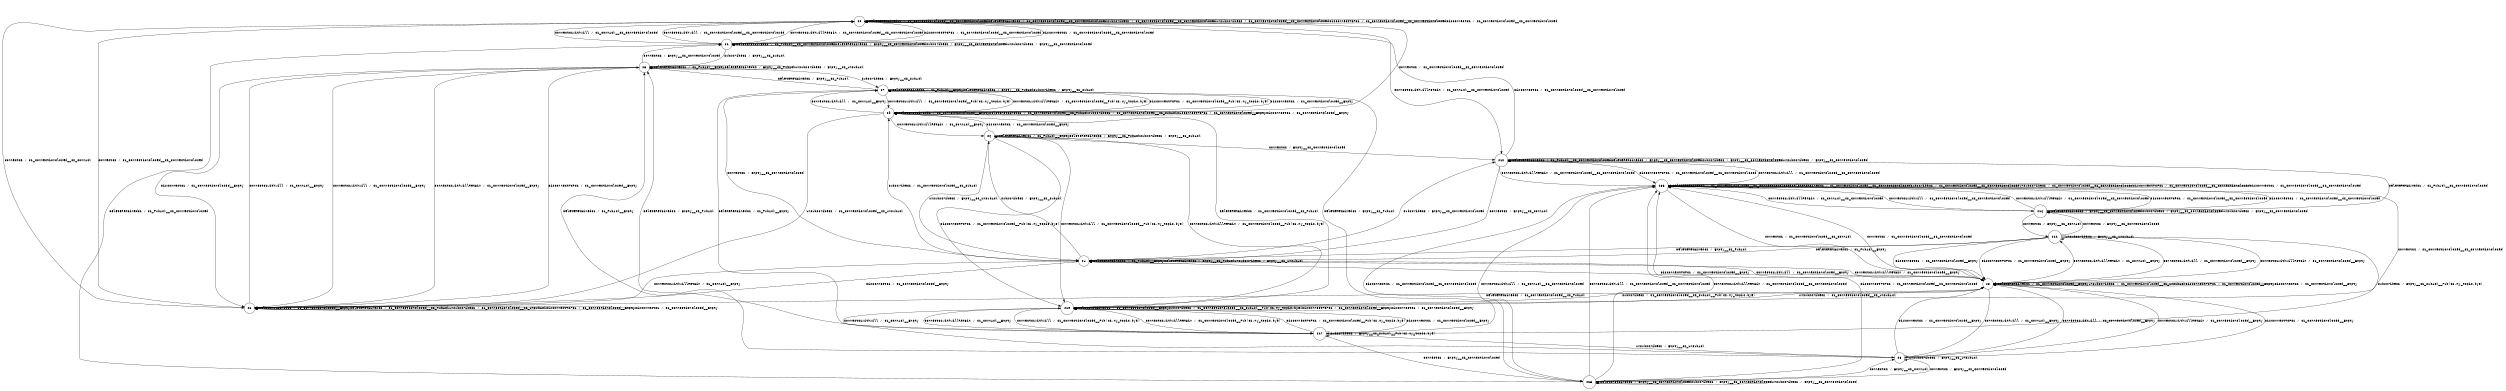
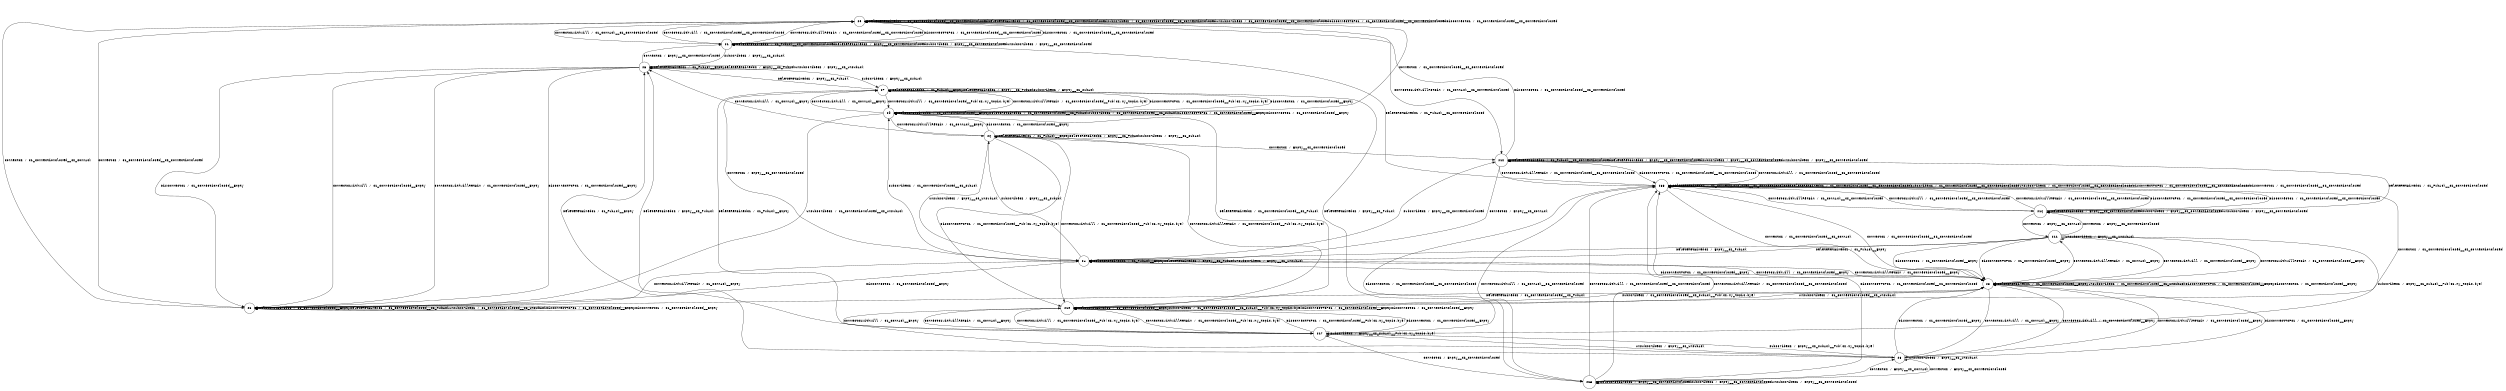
edge "s2" -> "s3": now "s6" -> "s3"
edge "s8" -> "s17": added, label "SubscribeC2 / Empty__c2_SubAck__Pub(c2,my_topic,bye)"
edge "s25" -> "s1": now "s83" -> "s1"
